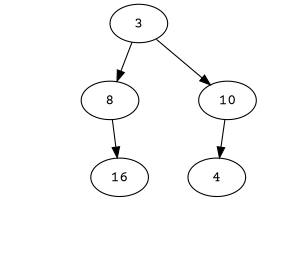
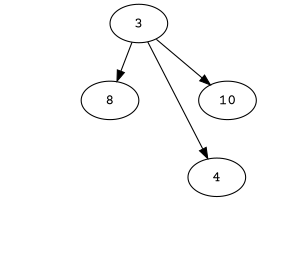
edge "10" -> "4": now "3" -> "4"
node "16": removed
